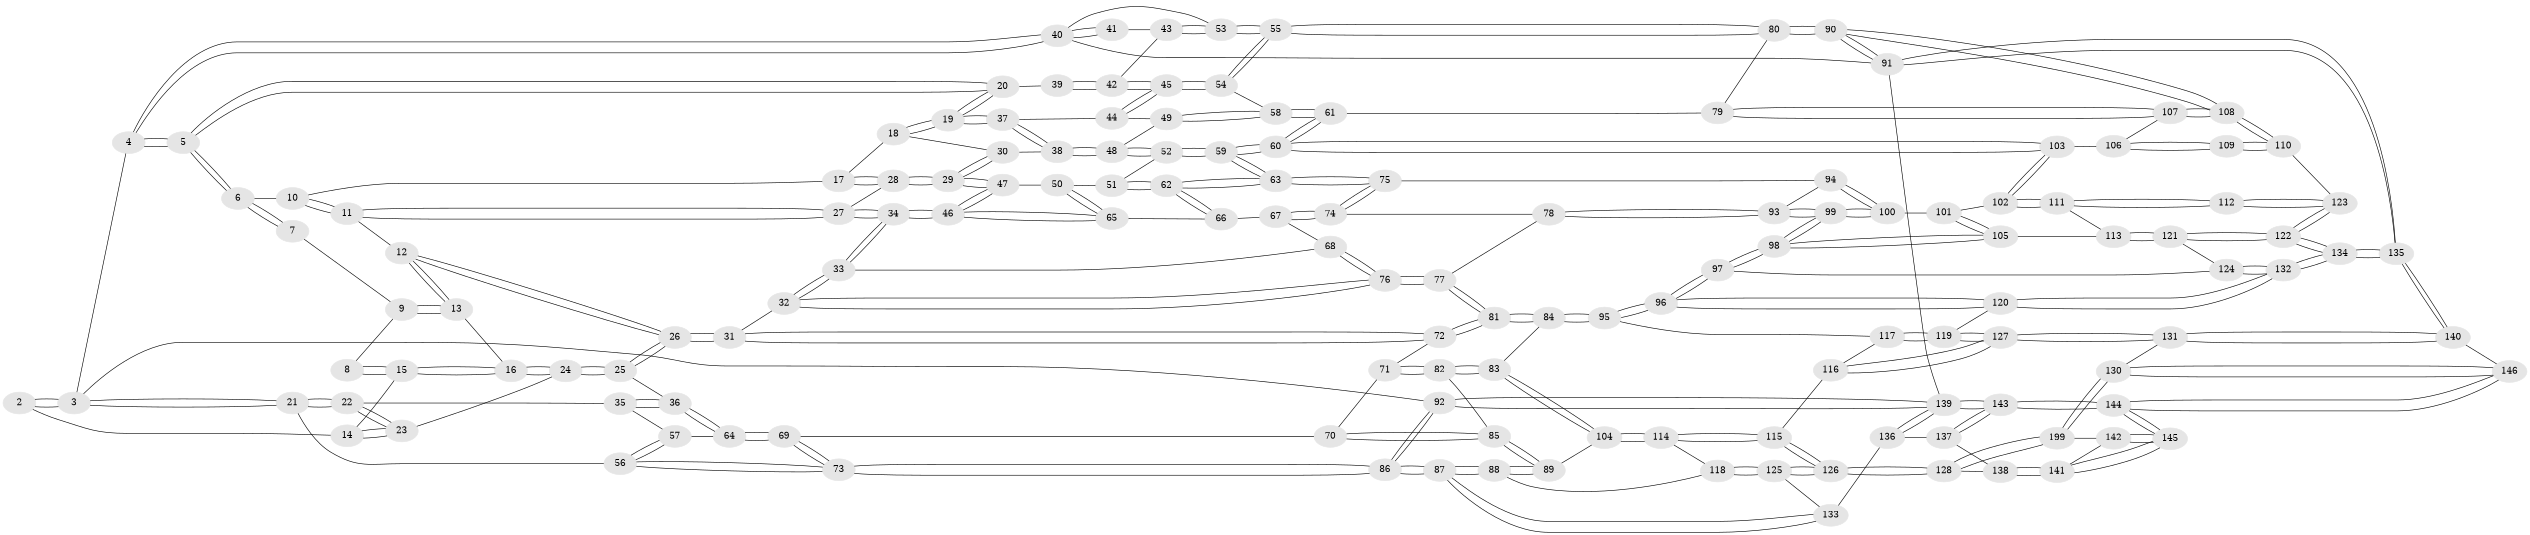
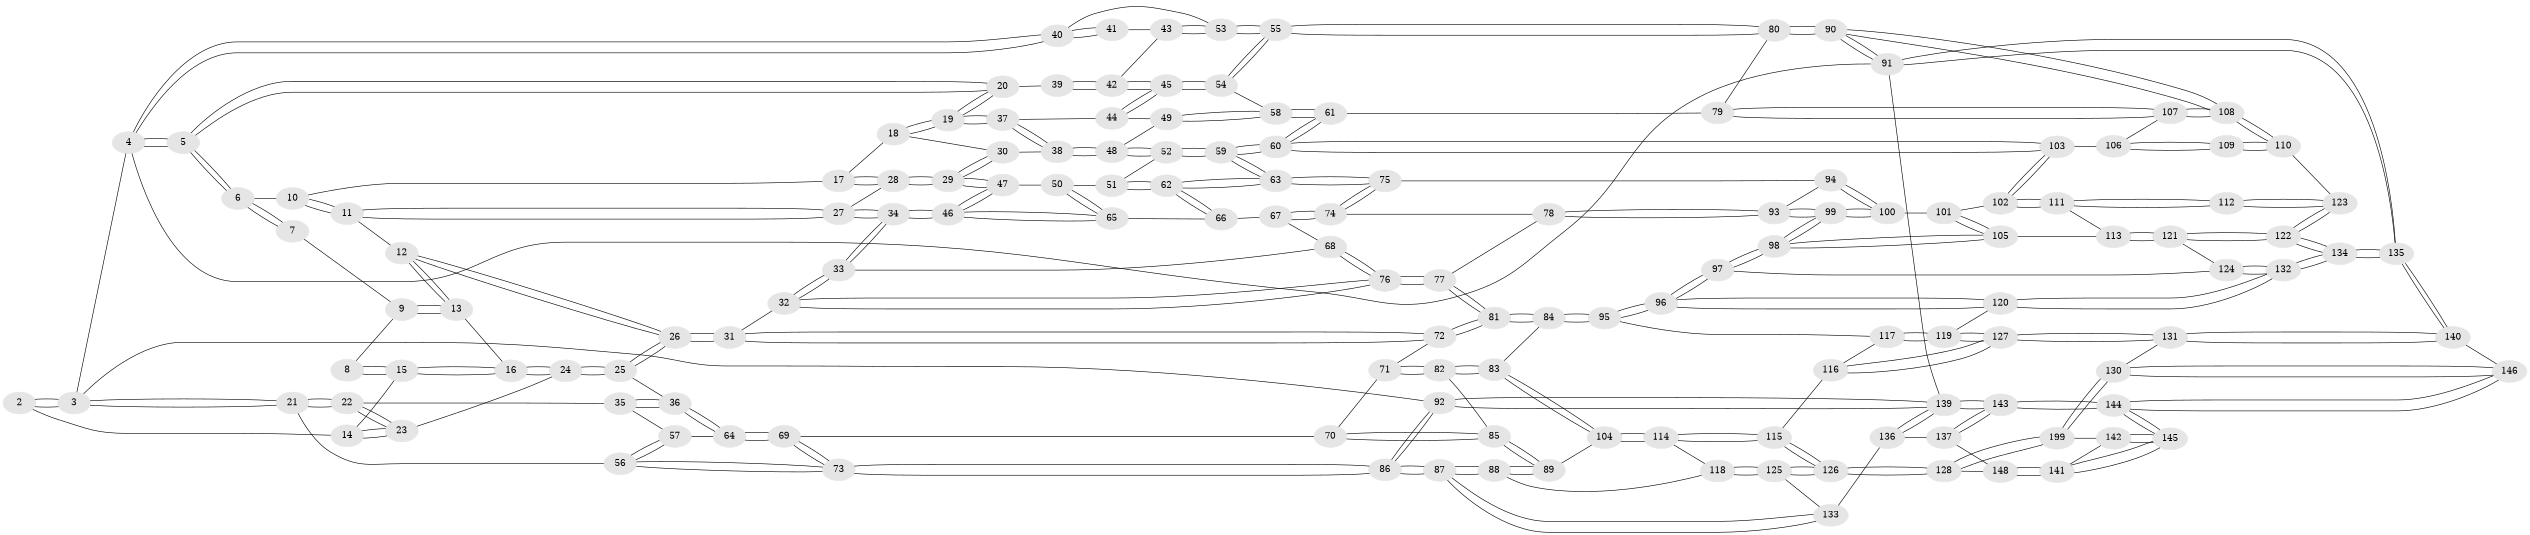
edge "40" -- "91": now "4" -- "91"
node "138": label "138" -> "148"
